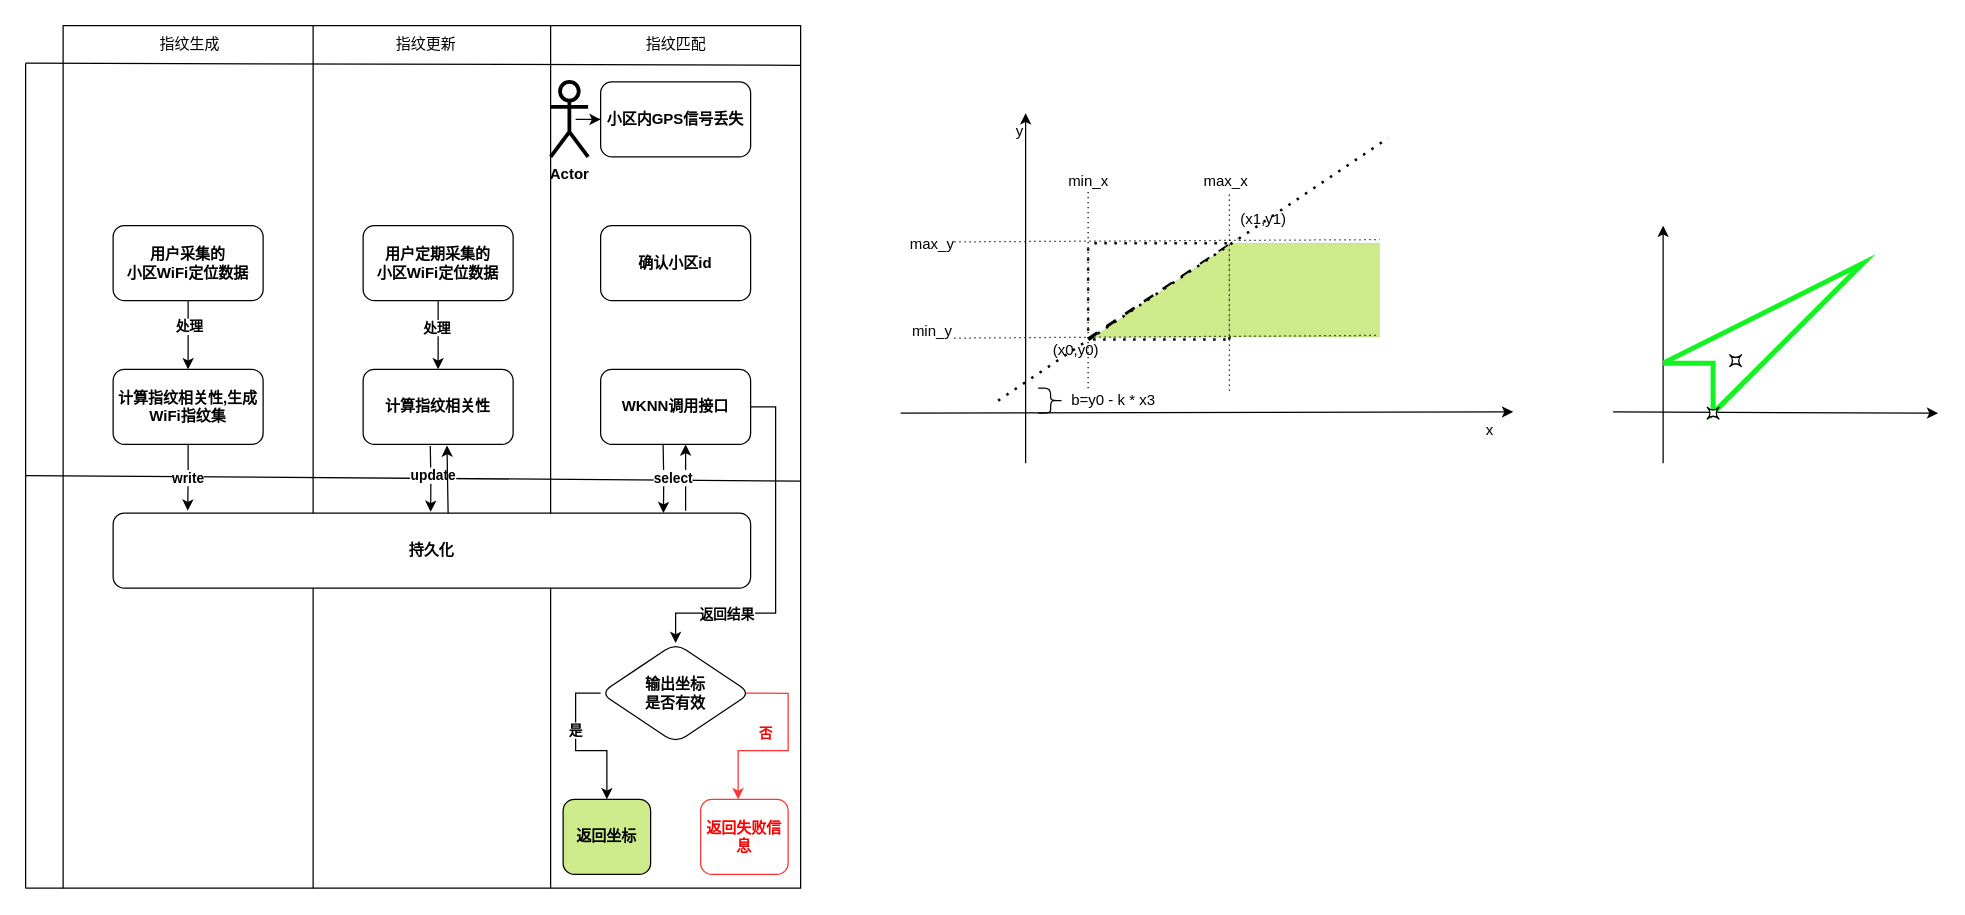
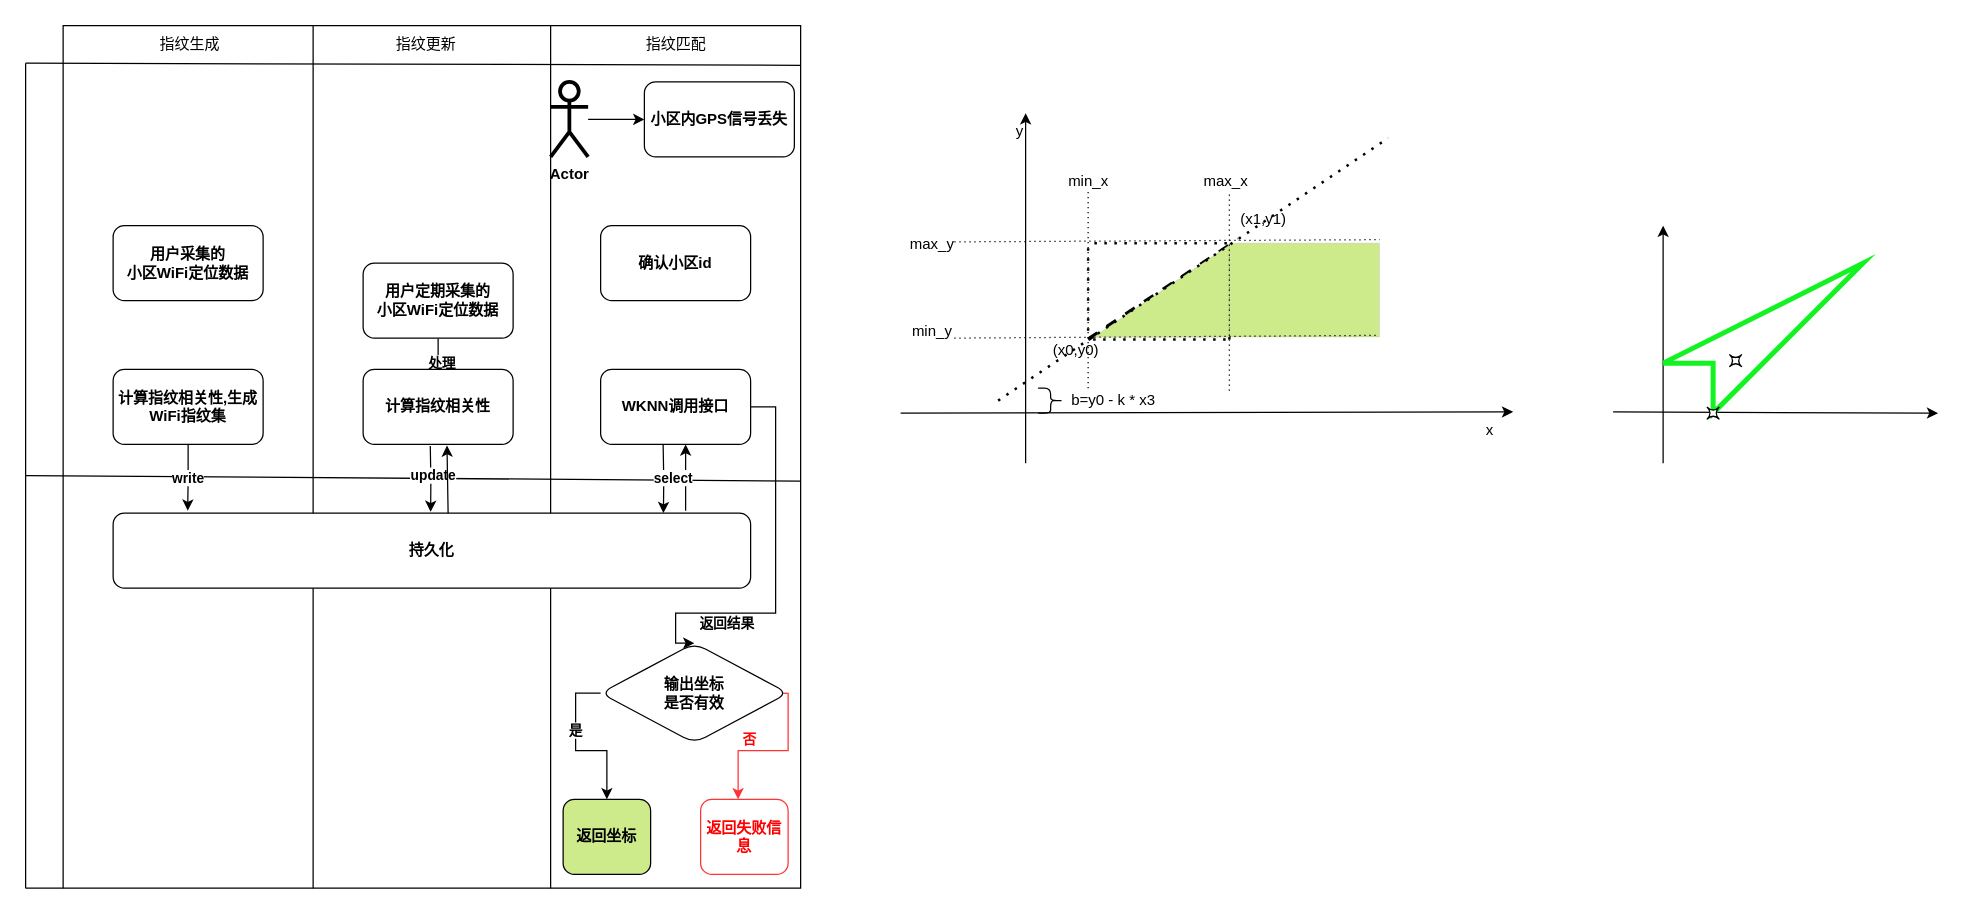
node "小区内GPS信号丢失": moved (676, 119) -> (719, 119)
node "用户定期采集的 小区WiFi定位数据": moved (438, 263) -> (438, 301)
edge "用户采集的 小区WiFi定位数据" -> "计算指纹相关性,生成WiFi指纹集": removed, label "处理"
node "输出坐标 是否有效": size 150x100 -> 188x100
